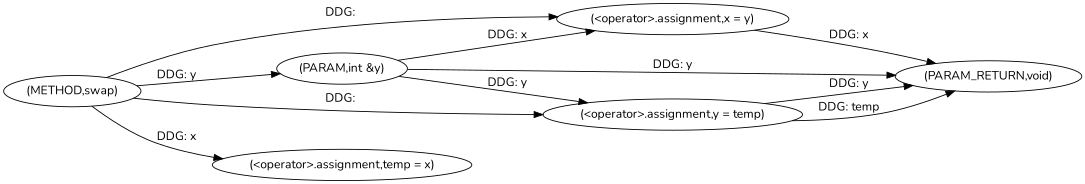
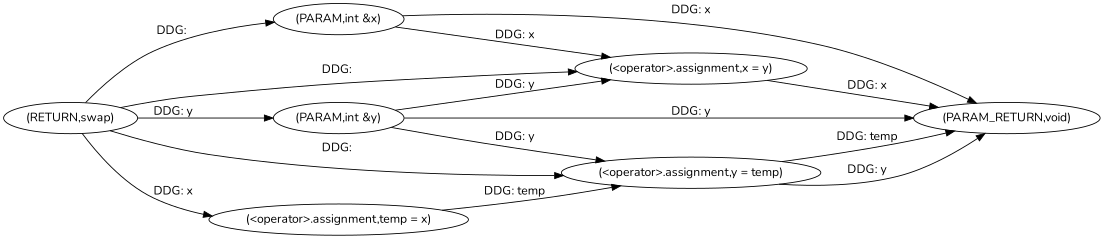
node "(PARAM,int &x)": added
edge "(PARAM,int &y)" -> "(<operator>.assignment,x = y)": label "DDG: x" -> "DDG: y"
node "(METHOD,swap)": label "(METHOD,swap)" -> "(RETURN,swap)"
edge "(<operator>.assignment,temp = x)" -> "(<operator>.assignment,y = temp)": added, label "DDG: temp"
